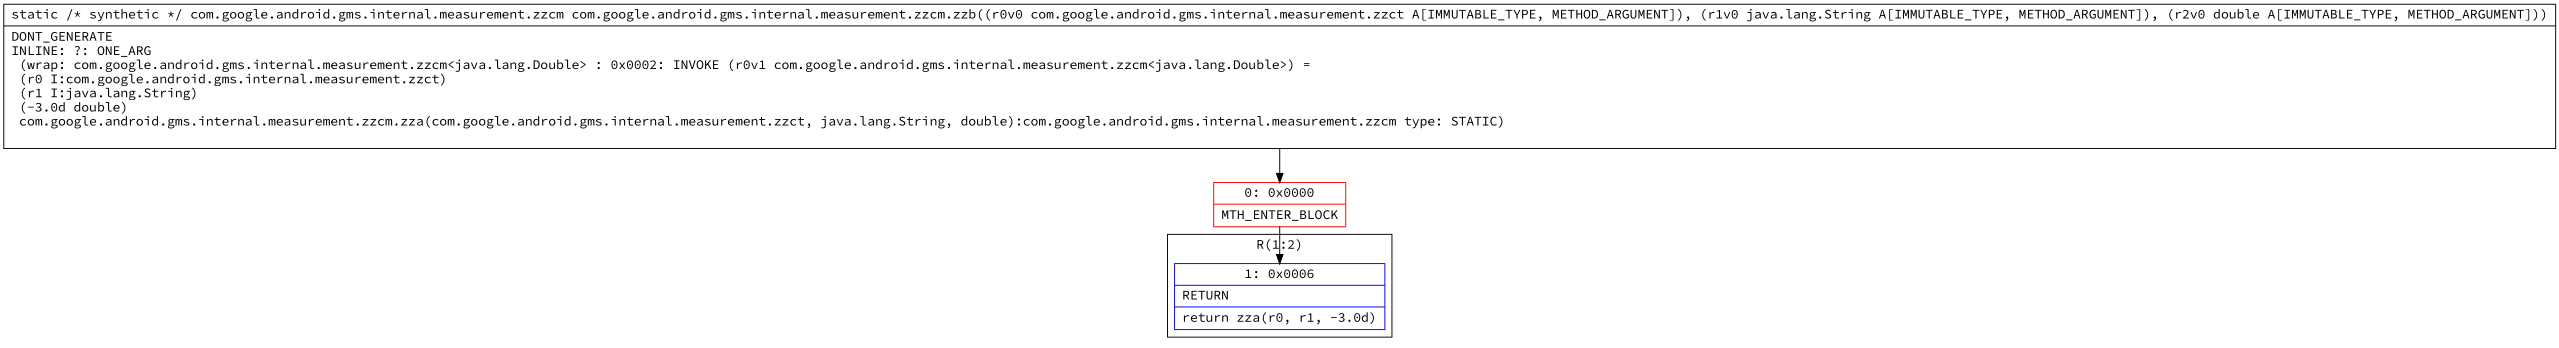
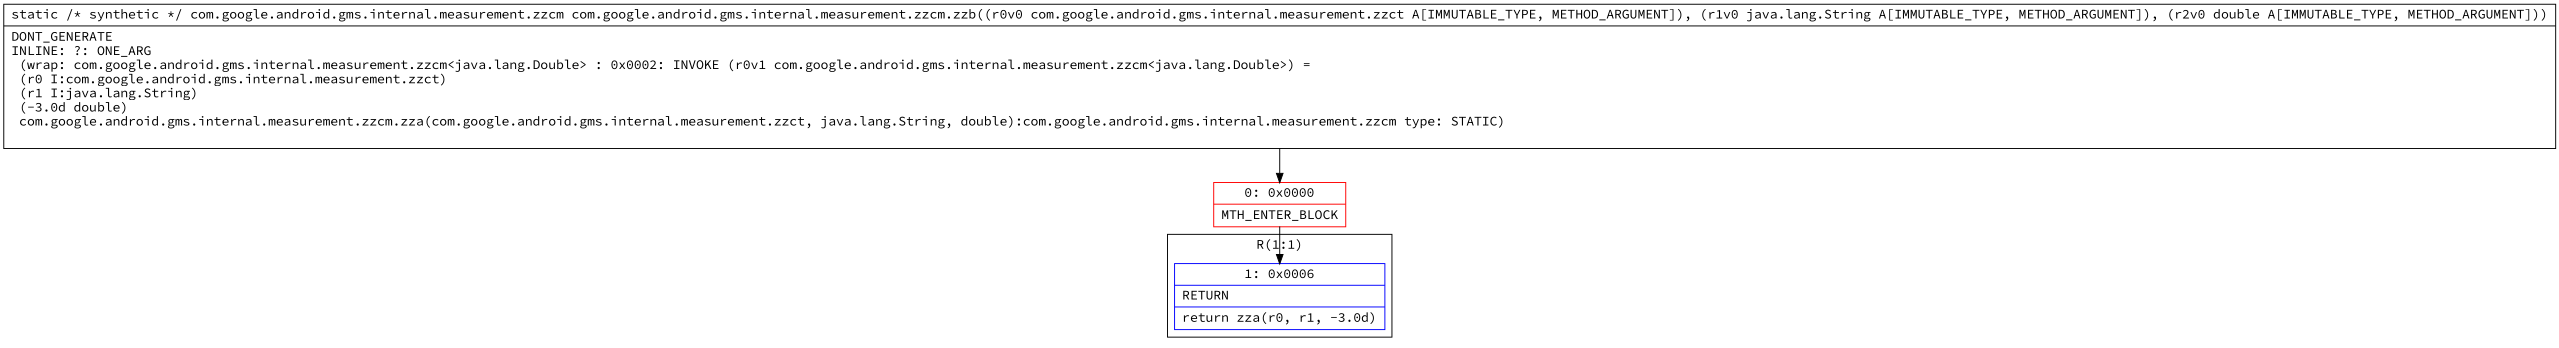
cluster "R(1:2)": label "R(1:2)" -> "R(1:1)"
